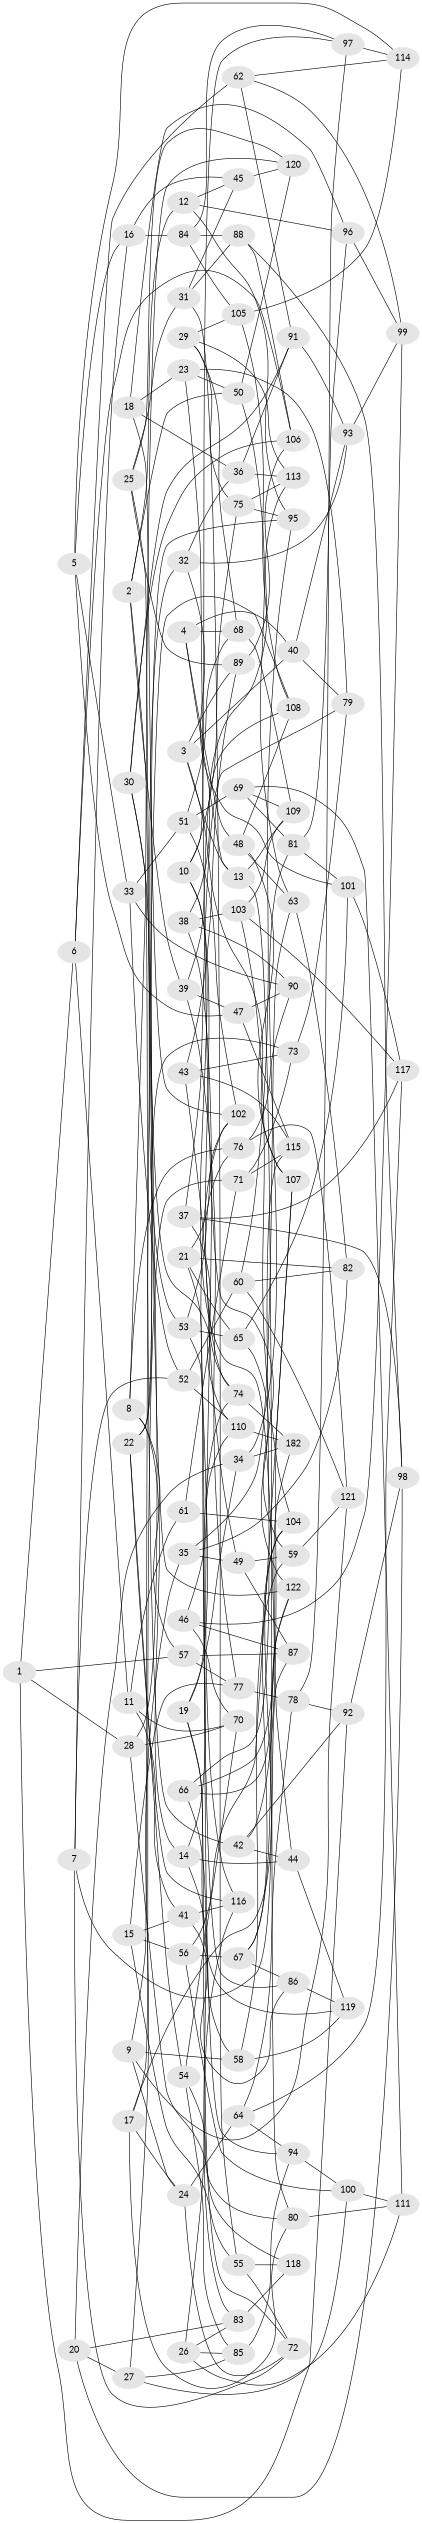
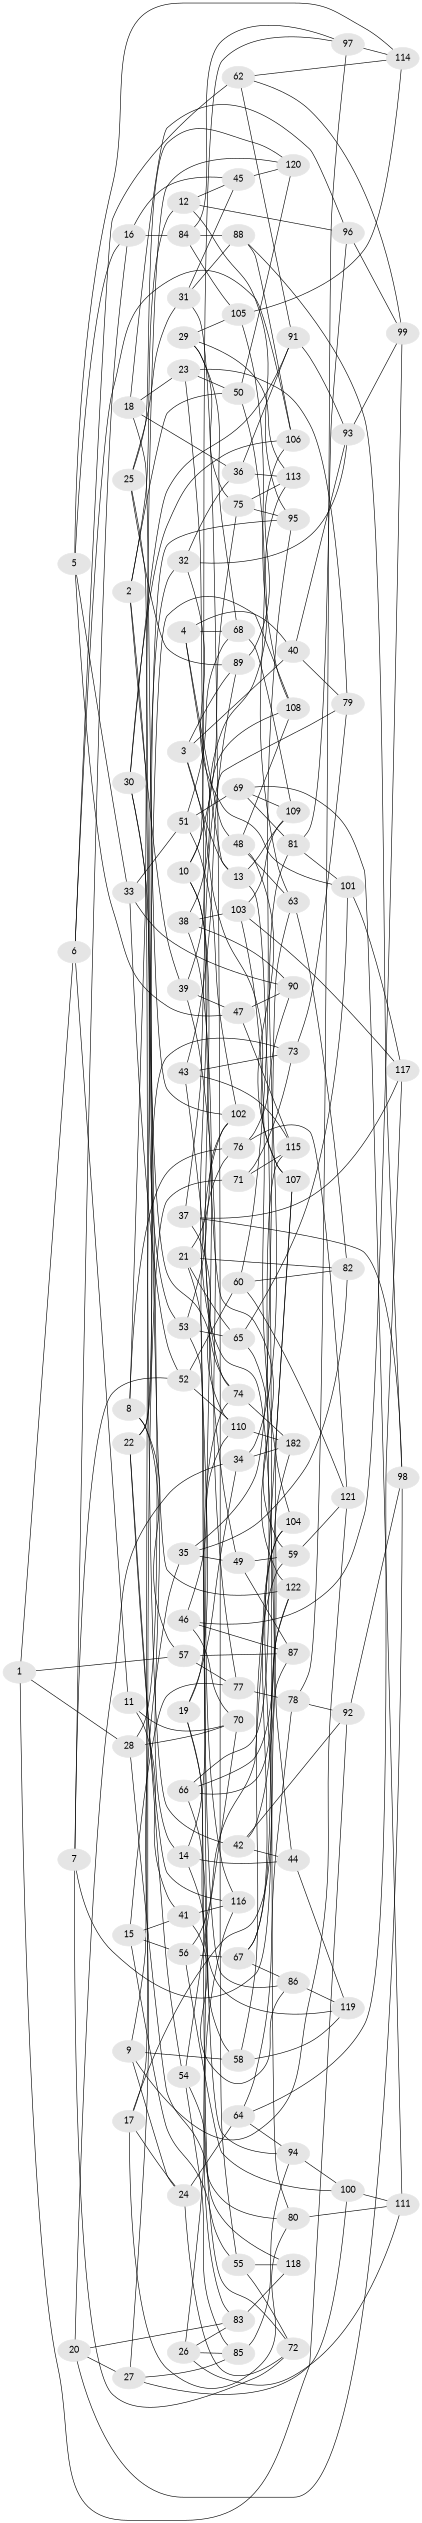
node "61": removed
